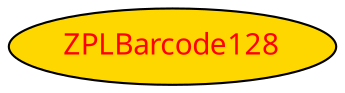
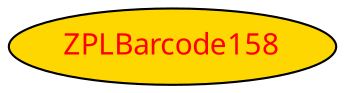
node "ZPLBarcode128": label "ZPLBarcode128" -> "ZPLBarcode158"
